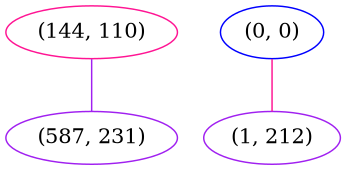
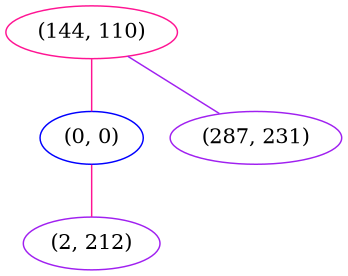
edge "(144, 110)" -- "(0, 0)": added
node "(587, 231)": label "(587, 231)" -> "(287, 231)"
node "(1, 212)": label "(1, 212)" -> "(2, 212)"
